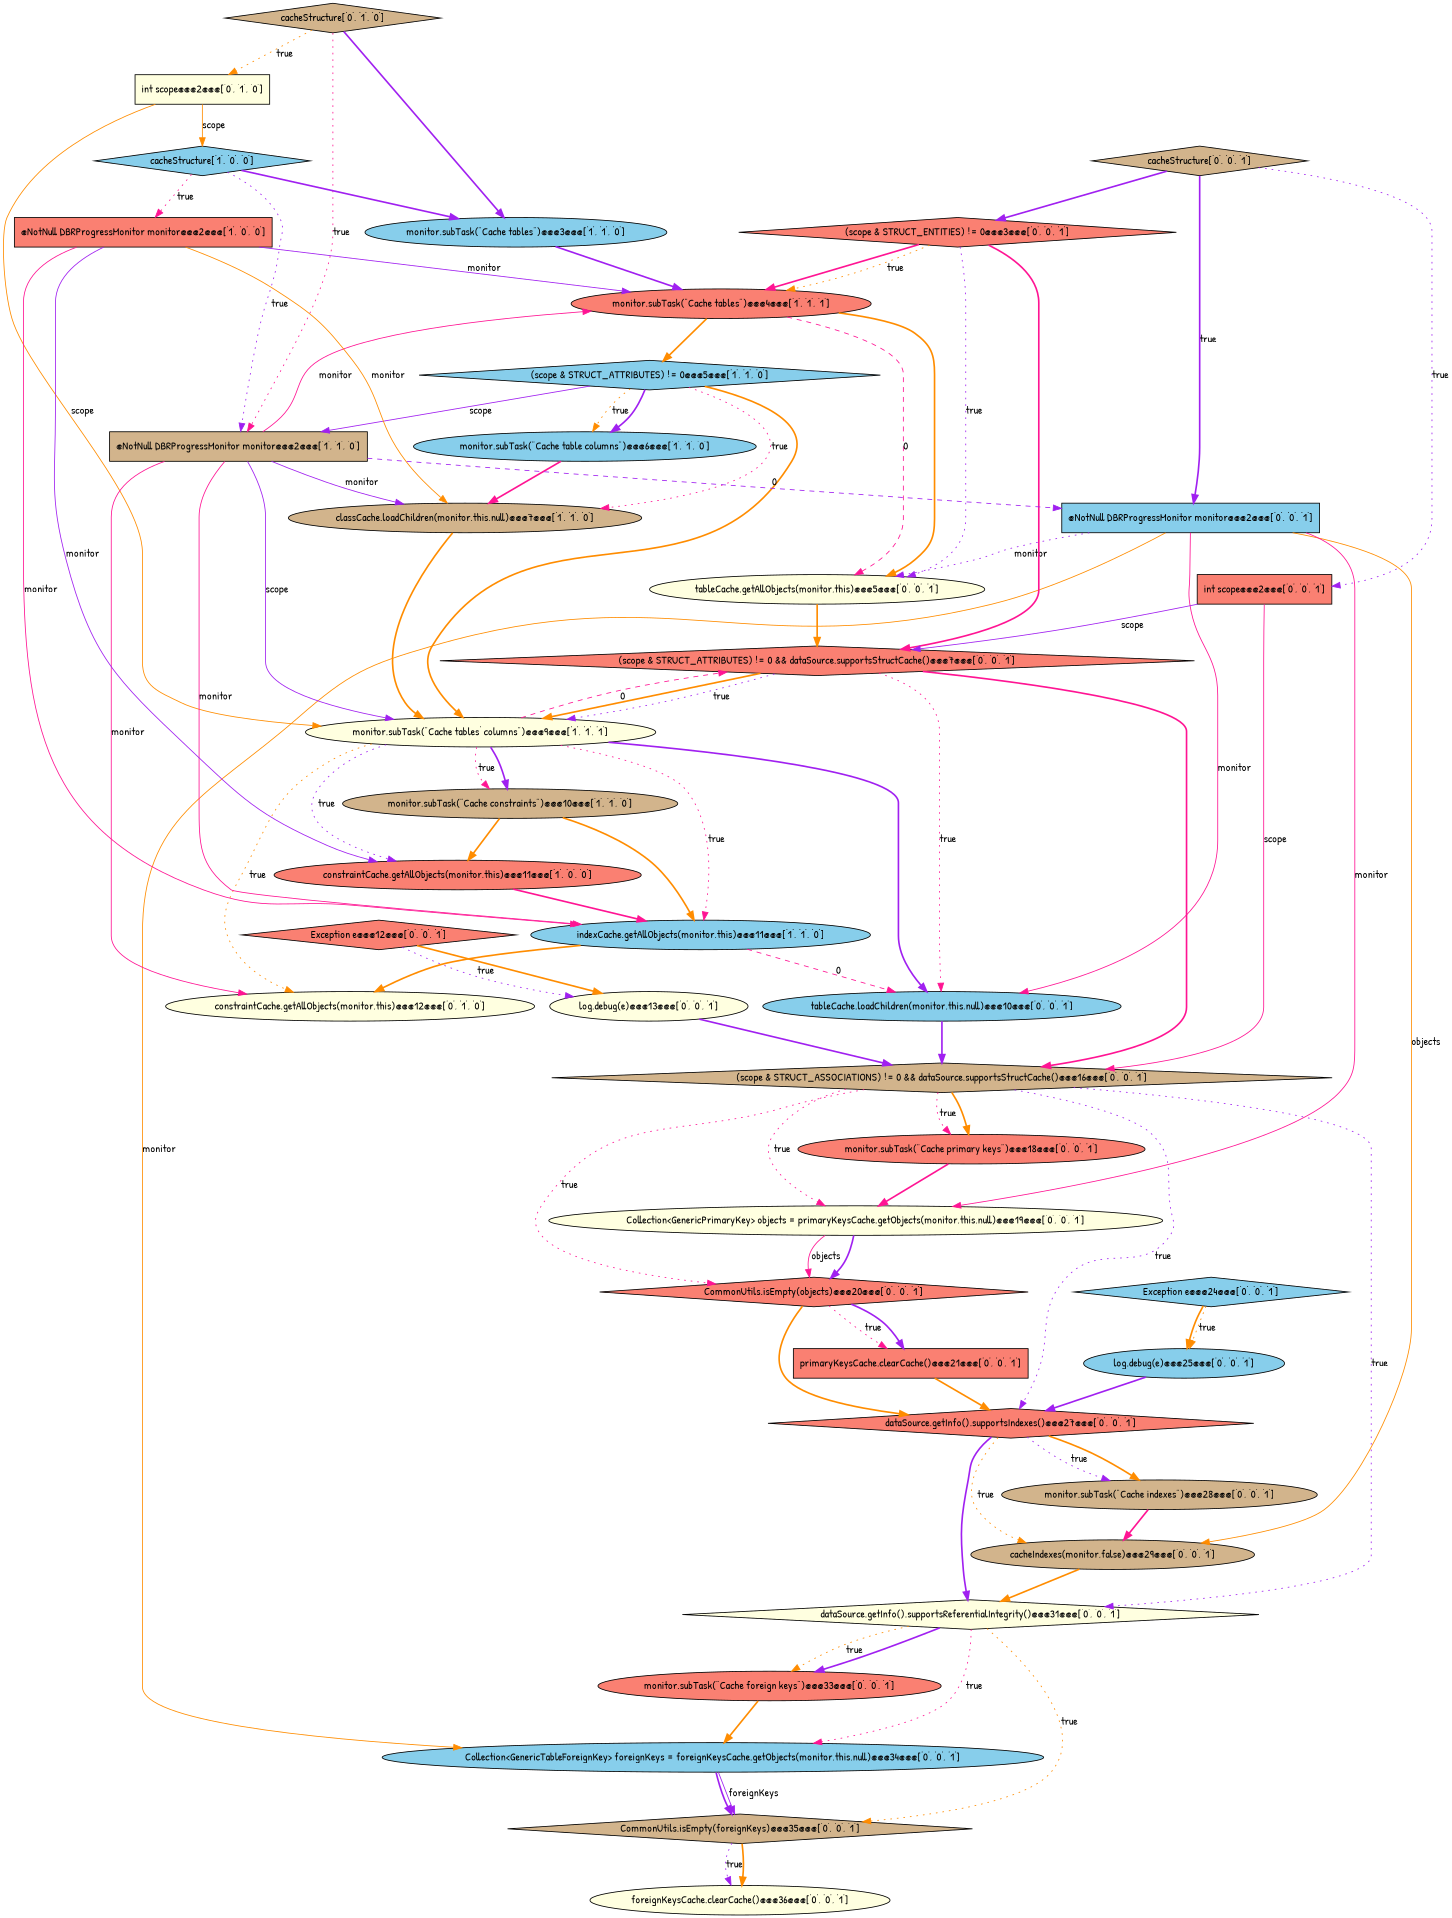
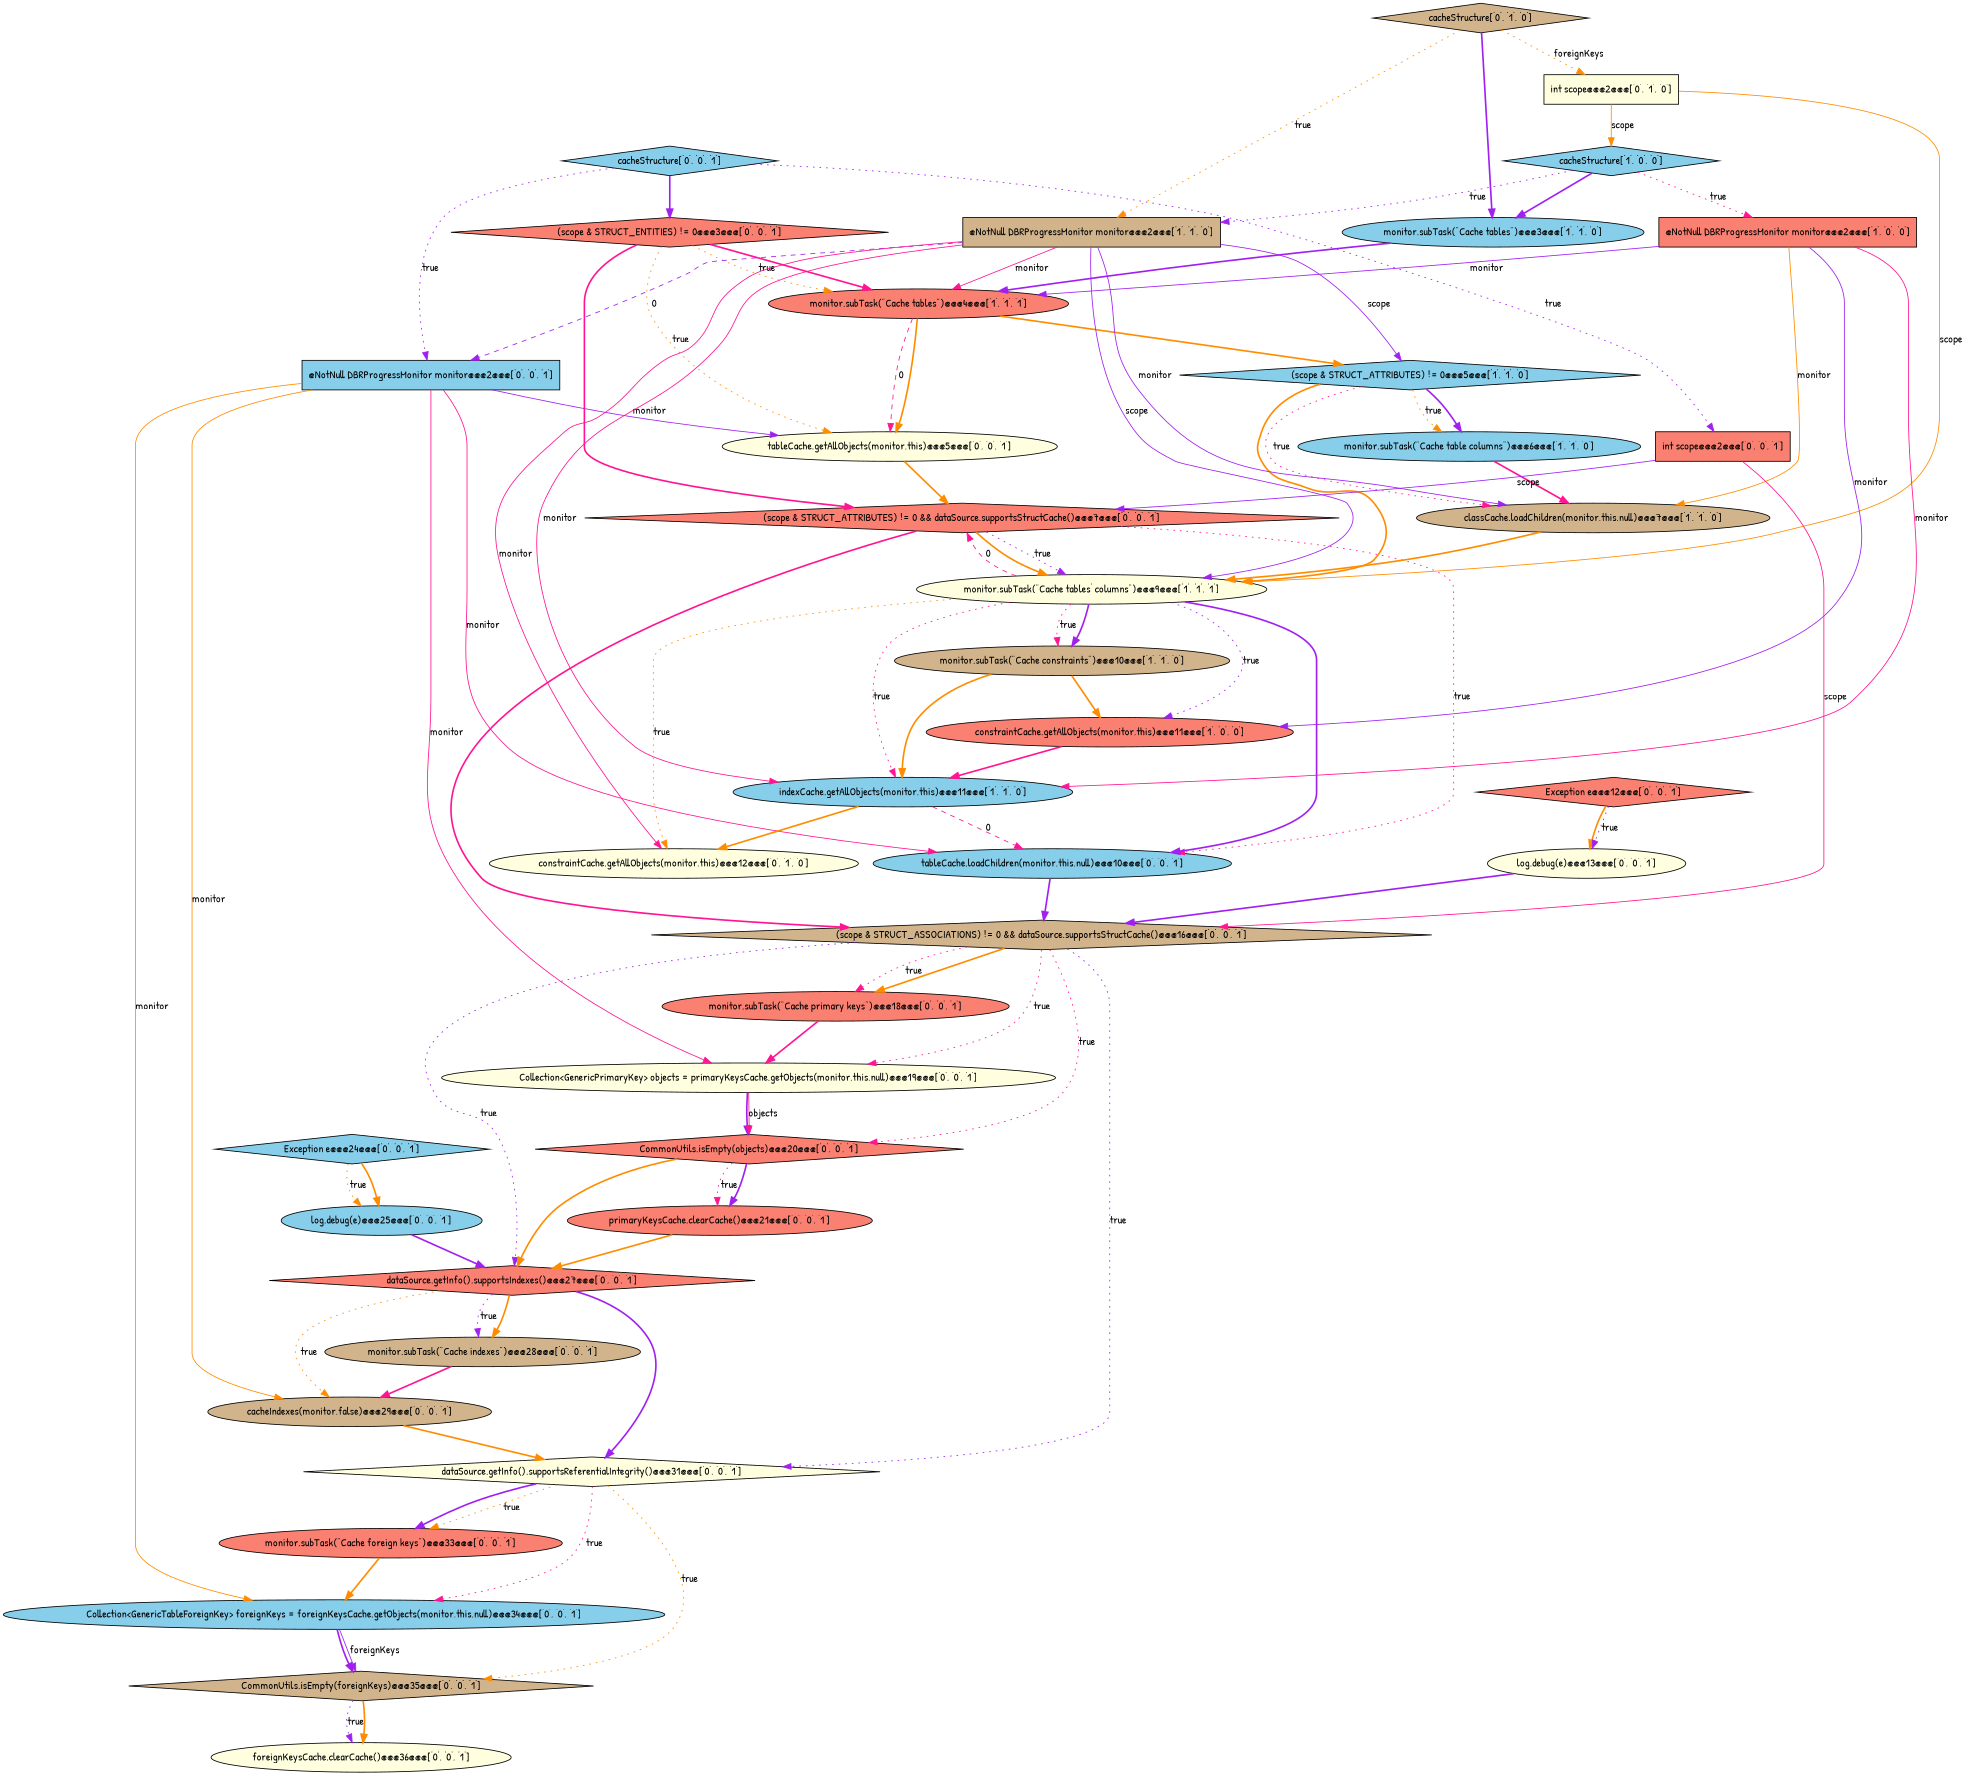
edge "cacheStructure['0', '1', '0']" -> "int scope@@@2@@@['0', '1', '0']": label "true" -> "foreignKeys"
node "cacheStructure['0', '0', '1']": fillcolor tan -> skyblue
edge "cacheStructure['0', '1', '0']" -> "@NotNull DBRProgressMonitor monitor@@@2@@@['1', '1', '0']": color deeppink -> darkorange
edge "cacheStructure['0', '0', '1']" -> "@NotNull DBRProgressMonitor monitor@@@2@@@['0', '0', '1']": style bold -> dotted
edge "(scope & STRUCT_ATTRIBUTES) != 0@@@5@@@['1', '1', '0']" -> "@NotNull DBRProgressMonitor monitor@@@2@@@['1', '1', '0']": reversed
edge "(scope & STRUCT_ENTITIES) != 0@@@3@@@['0', '0', '1']" -> "tableCache.getAllObjects(monitor,this)@@@5@@@['0', '0', '1']": color purple -> darkorange
edge "@NotNull DBRProgressMonitor monitor@@@2@@@['0', '0', '1']" -> "tableCache.getAllObjects(monitor,this)@@@5@@@['0', '0', '1']": style dotted -> solid
edge "@NotNull DBRProgressMonitor monitor@@@2@@@['0', '0', '1']" -> "cacheIndexes(monitor,false)@@@29@@@['0', '0', '1']": label "objects" -> "monitor"
node "primaryKeysCache.clearCache()@@@21@@@['0', '0', '1']": shape box -> ellipse
